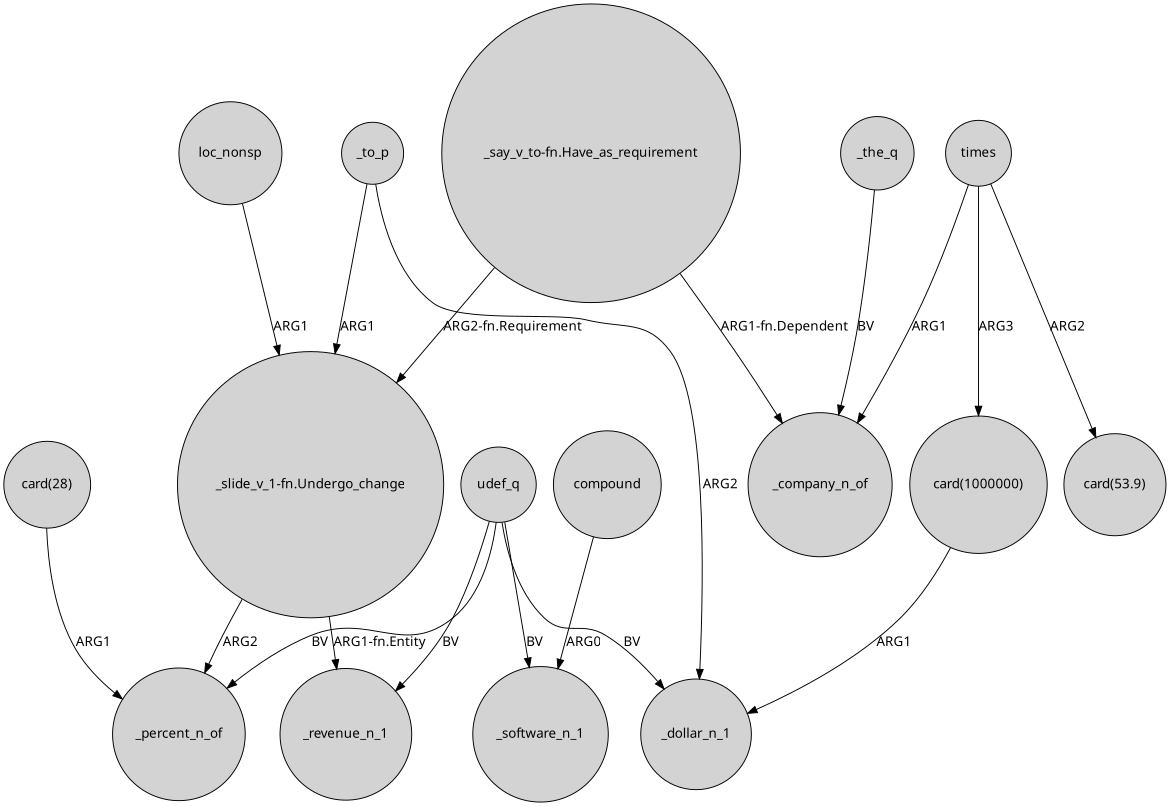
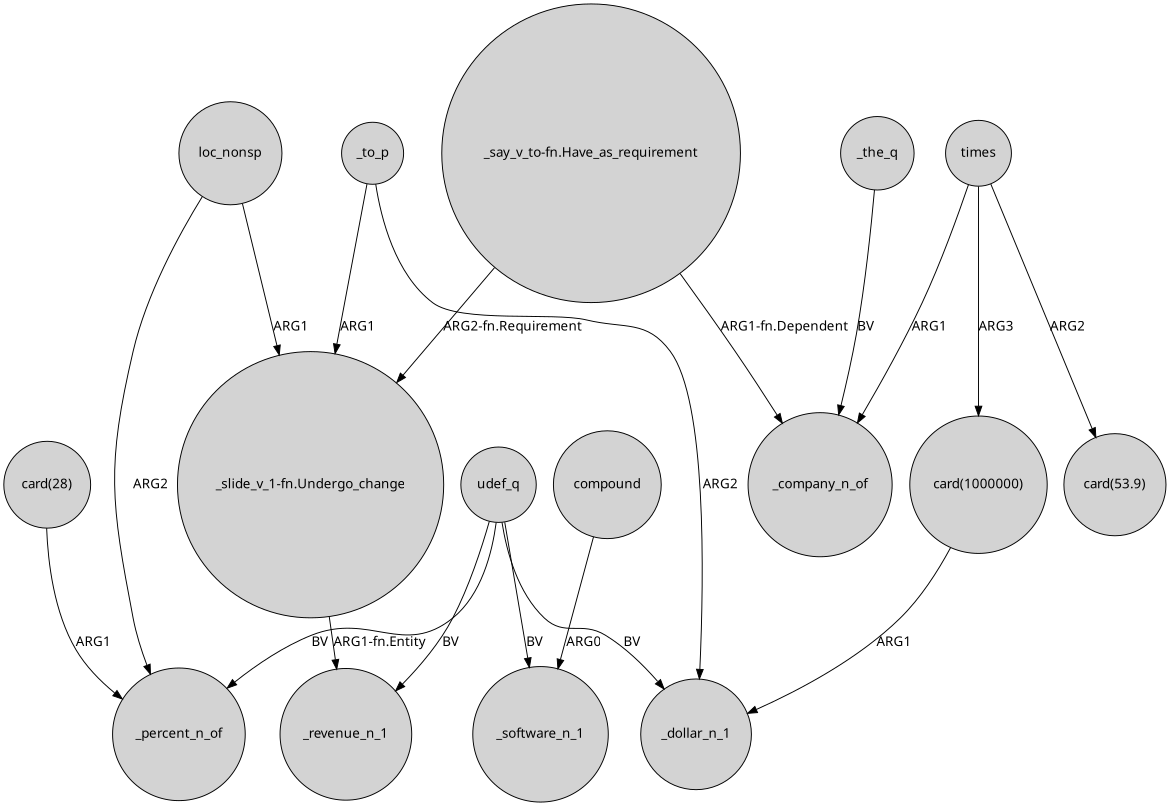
edge "_slide_v_1-fn.Undergo_change" -> "_percent_n_of": now "loc_nonsp" -> "_percent_n_of"
